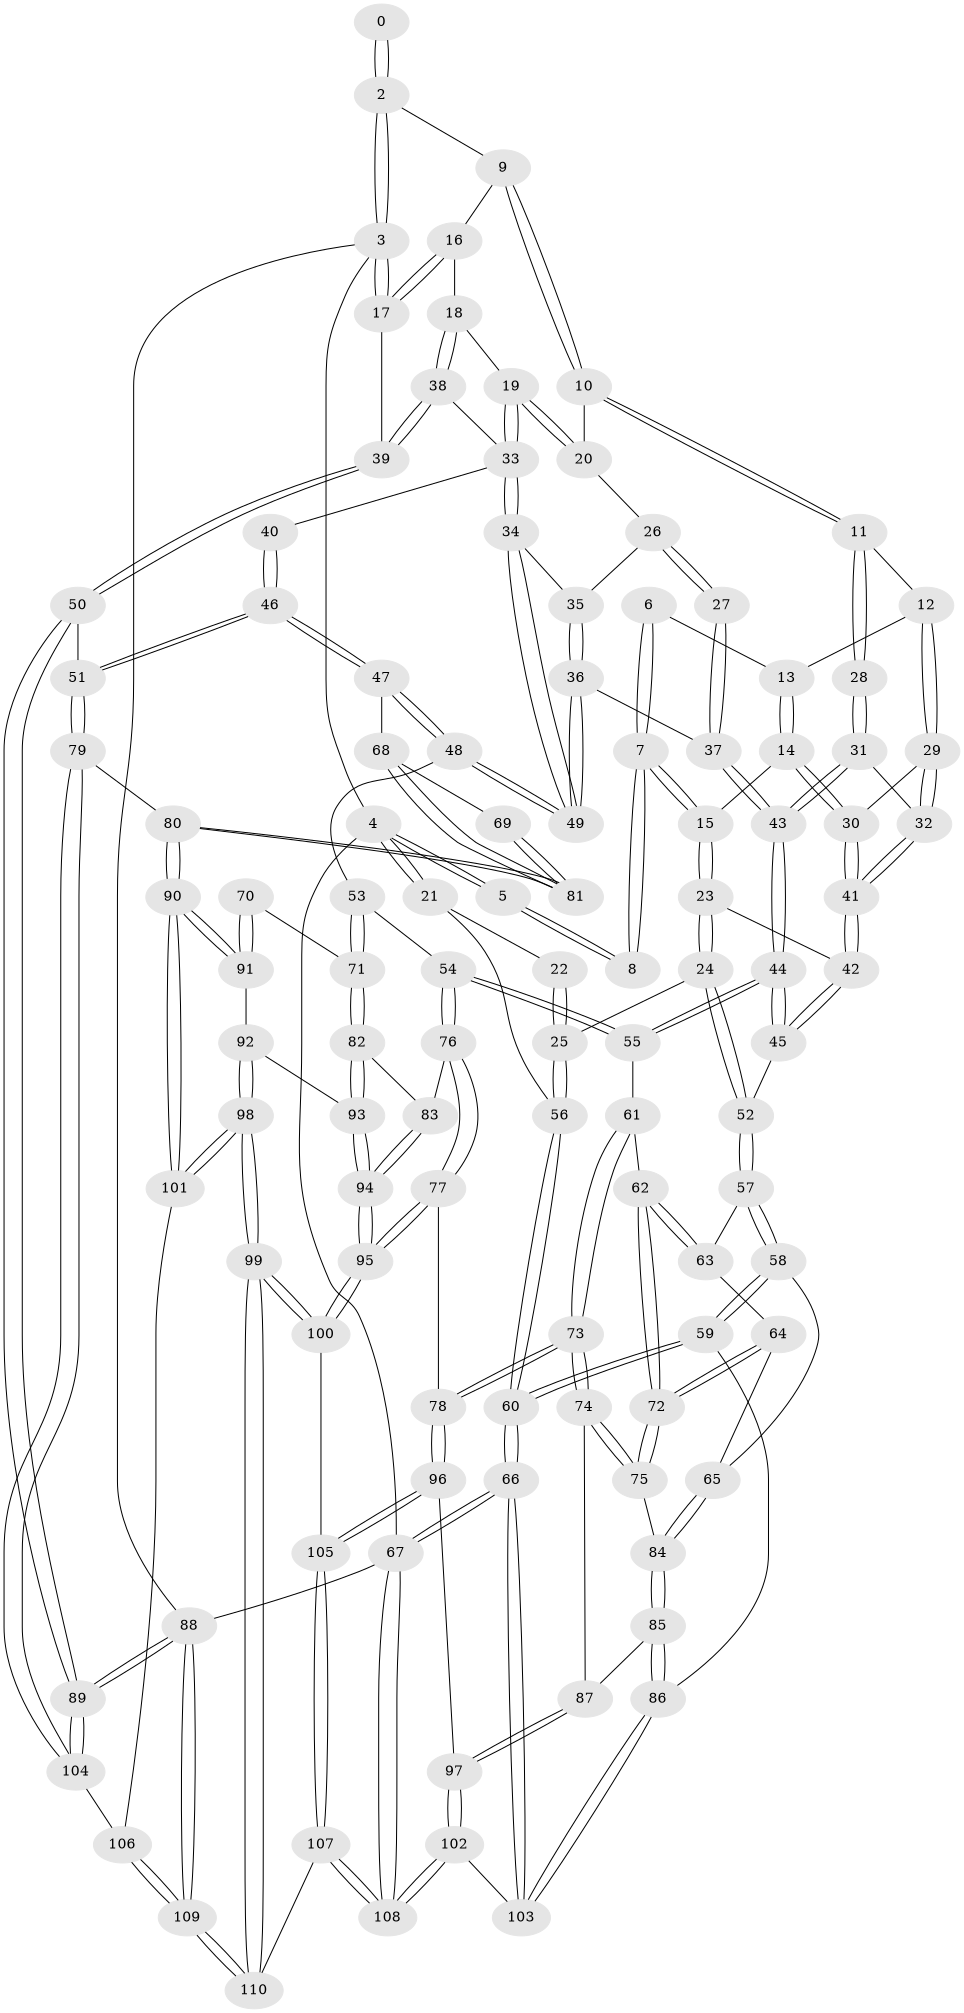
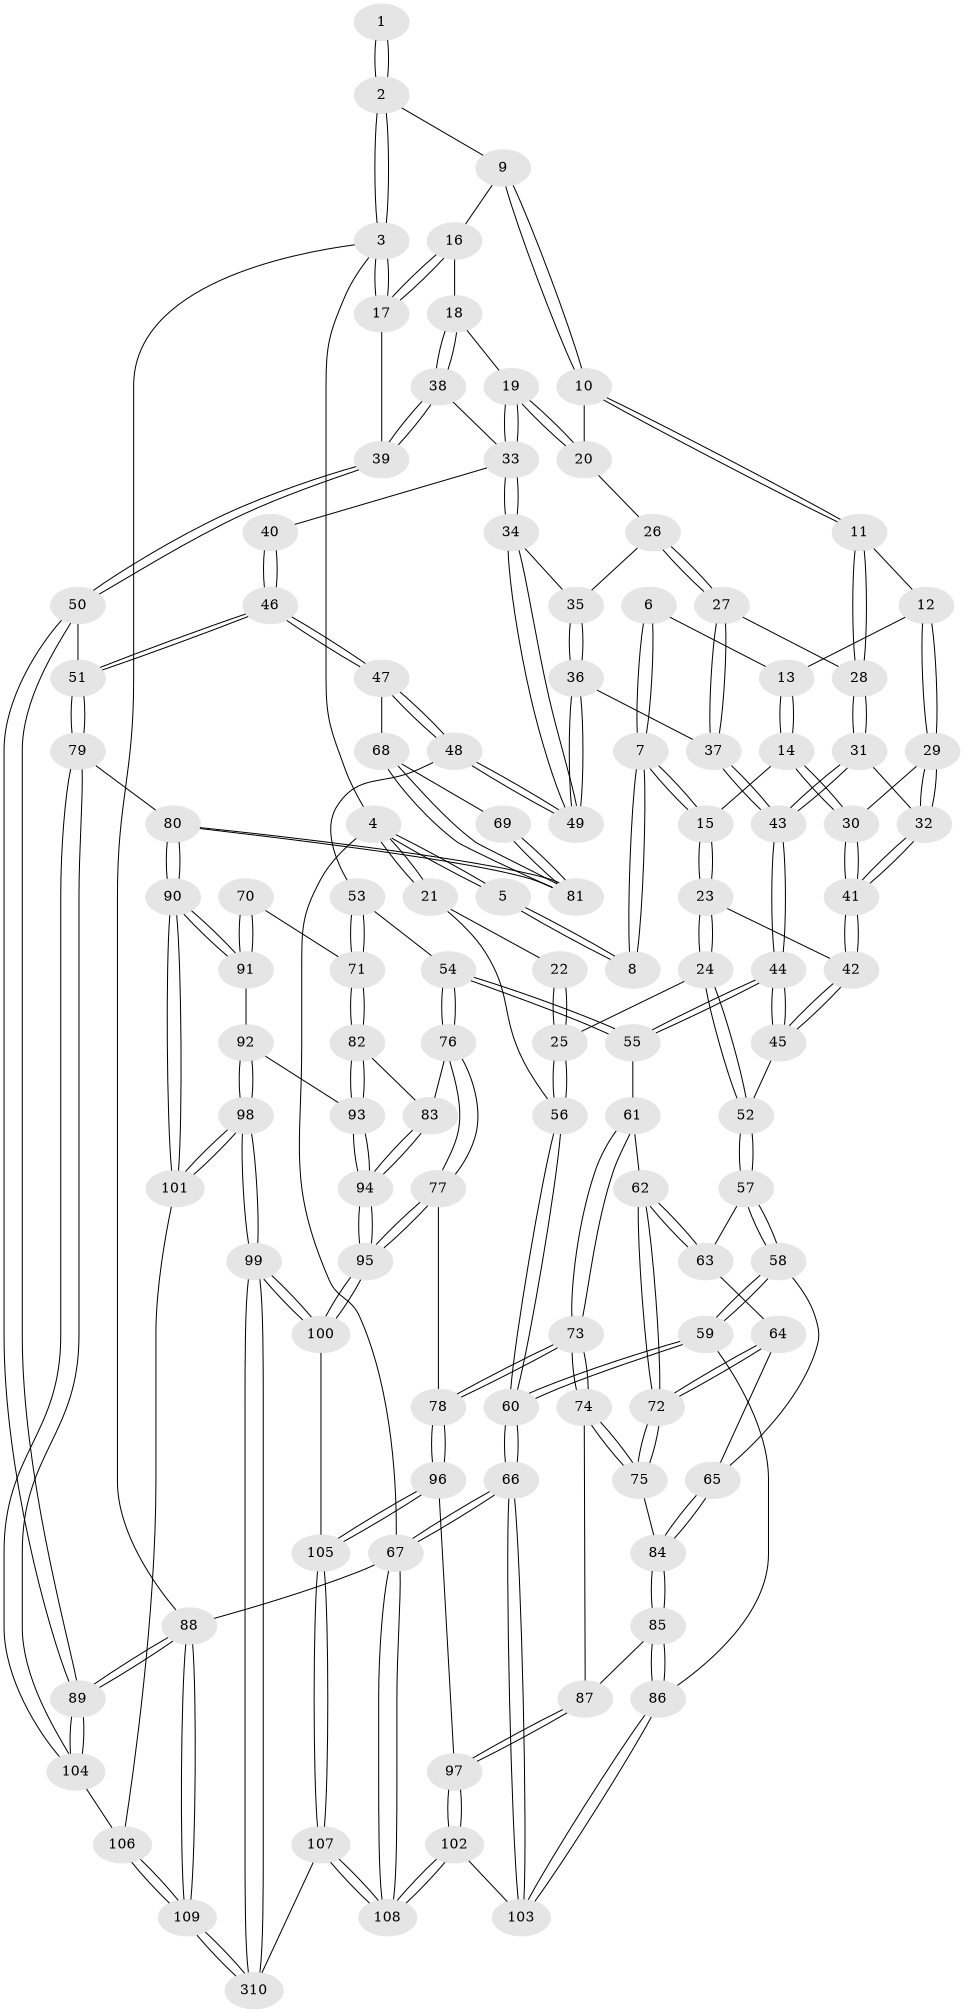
node "0": label "0" -> "1"
edge "27" -- "28": added
node "110": label "110" -> "310"
